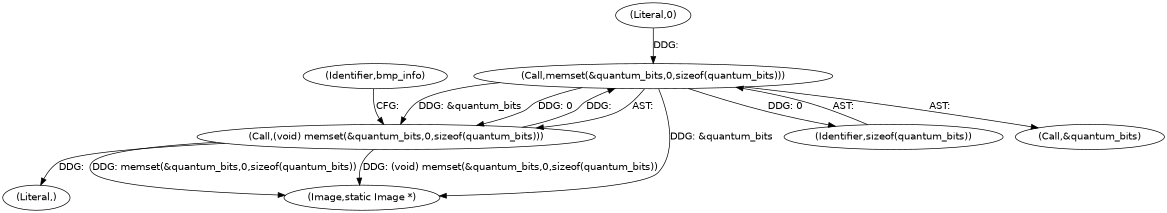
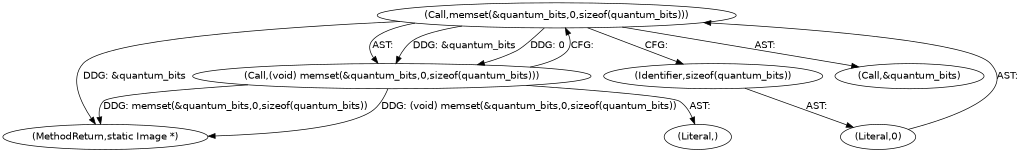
edge "(Literal,0)" -> "(Call,memset(&quantum_bits,0,sizeof(quantum_bits)))": label "DDG: " -> "AST: "
node "(Identifier,bmp_info)": removed
edge "(Identifier,sizeof(quantum_bits))" -> "(Call,memset(&quantum_bits,0,sizeof(quantum_bits)))": now "(Identifier,sizeof(quantum_bits))" -> "(Literal,0)"
edge "(Call,(void) memset(&quantum_bits,0,sizeof(quantum_bits)))" -> "(Call,memset(&quantum_bits,0,sizeof(quantum_bits)))": label "DDG: " -> "CFG: "
edge "(Call,memset(&quantum_bits,0,sizeof(quantum_bits)))" -> "(Identifier,sizeof(quantum_bits))": label "DDG: 0" -> "CFG: "
edge "(Call,(void) memset(&quantum_bits,0,sizeof(quantum_bits)))" -> "(Literal,)": label "DDG: " -> "AST: "
node "(Image,static Image *)": label "(Image,static Image *)" -> "(MethodReturn,static Image *)"
